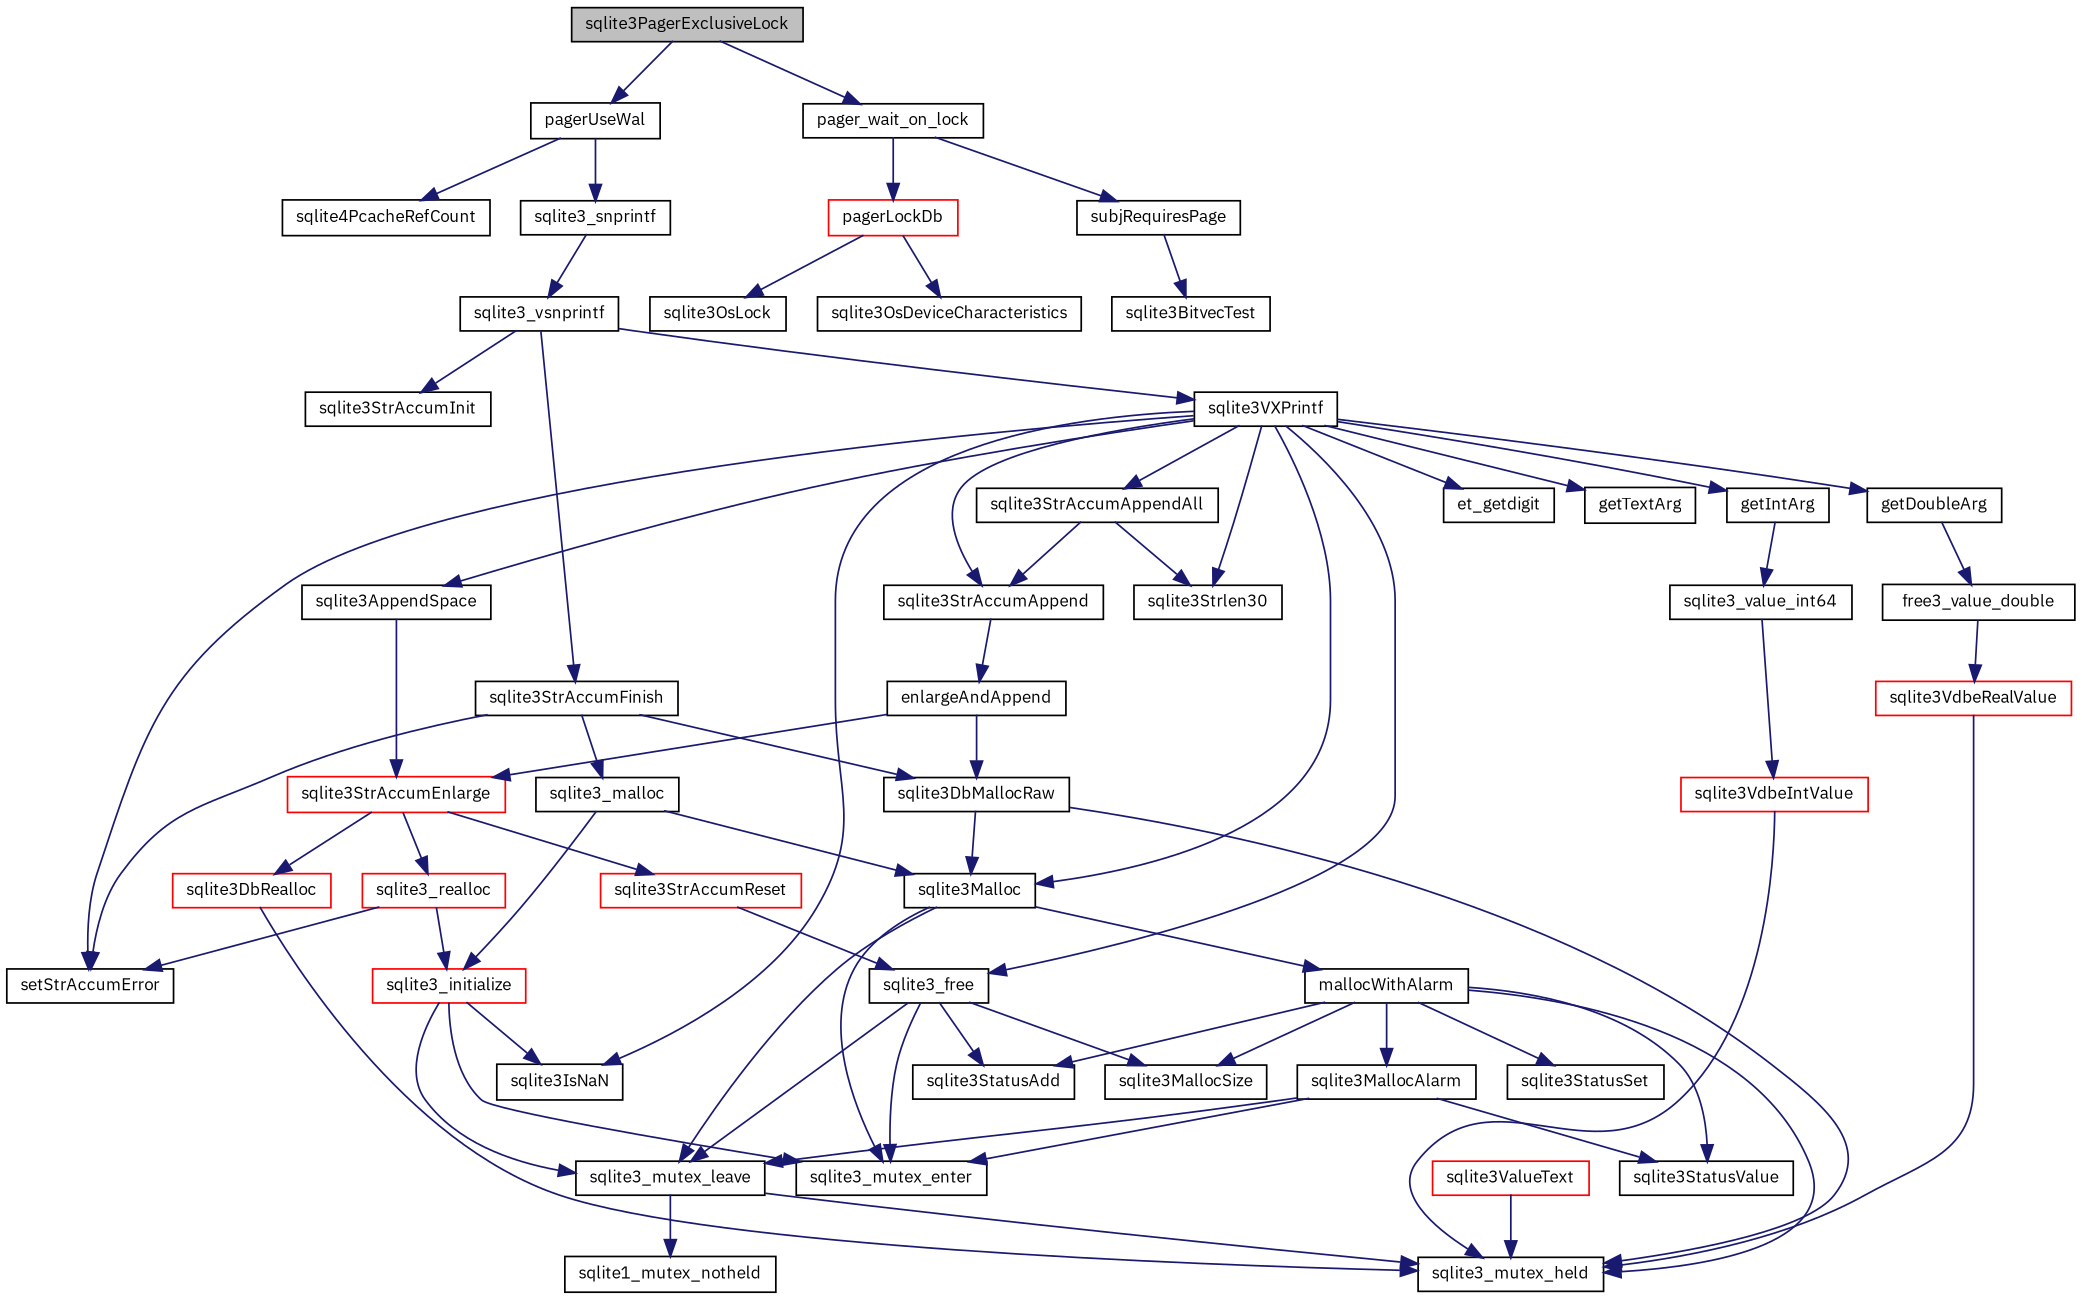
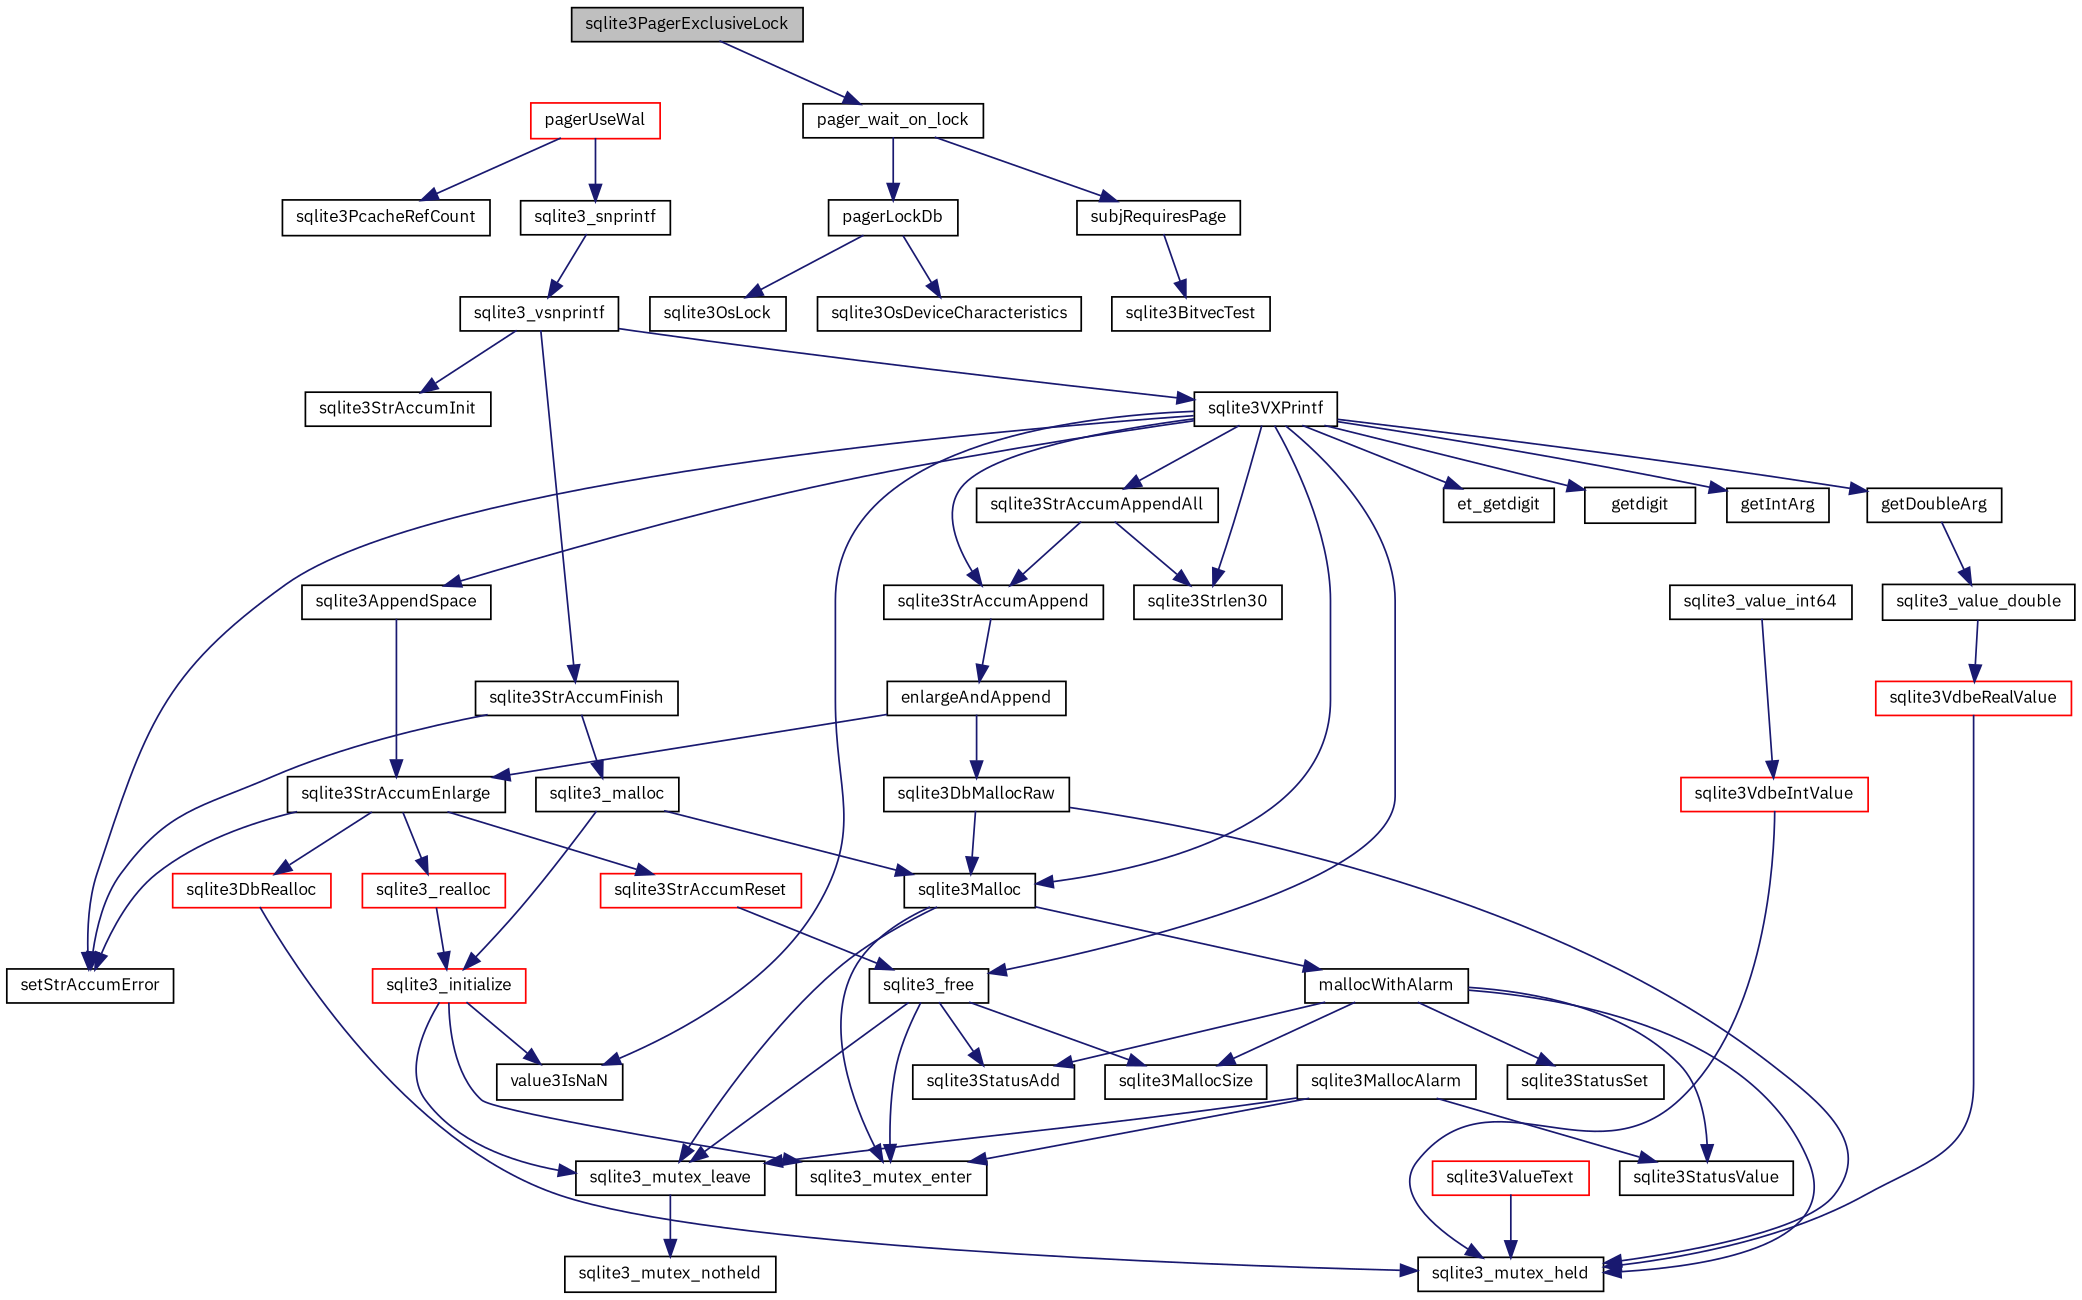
edge "sqlite3PagerExclusiveLock" -> "pagerUseWal": removed
node "pagerUseWal": color black -> red
node "sqlite4PcacheRefCount": label "sqlite4PcacheRefCount" -> "sqlite3PcacheRefCount"
node "pagerLockDb": color red -> black
node "getTextArg": label "getTextArg" -> "getdigit"
edge "getIntArg" -> "sqlite3_value_int64": removed
node "free3_value_double": label "free3_value_double" -> "sqlite3_value_double"
edge "sqlite3StrAccumFinish" -> "sqlite3DbMallocRaw": removed
node "sqlite3StrAccumEnlarge": color red -> black
edge "sqlite3_realloc" -> "setStrAccumError": now "sqlite3StrAccumEnlarge" -> "setStrAccumError"
edge "mallocWithAlarm" -> "sqlite3MallocAlarm": removed
node "sqlite3IsNaN": label "sqlite3IsNaN" -> "value3IsNaN"
edge "sqlite3_mutex_leave" -> "sqlite3_mutex_held": removed
node "sqlite1_mutex_notheld": label "sqlite1_mutex_notheld" -> "sqlite3_mutex_notheld"
